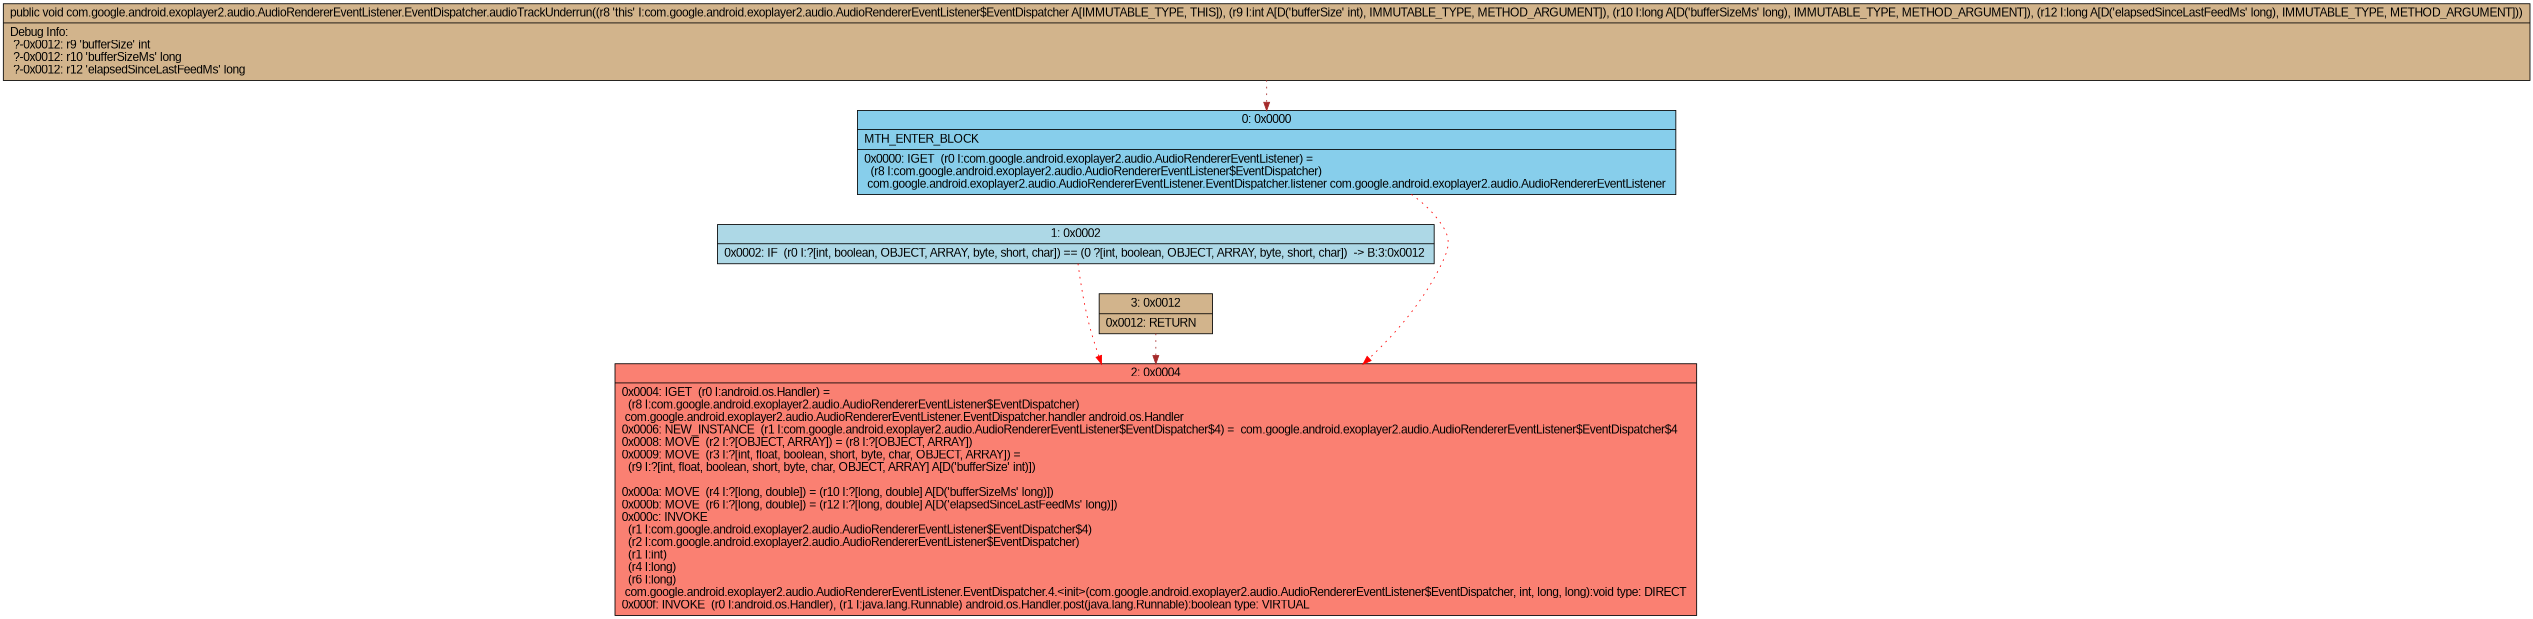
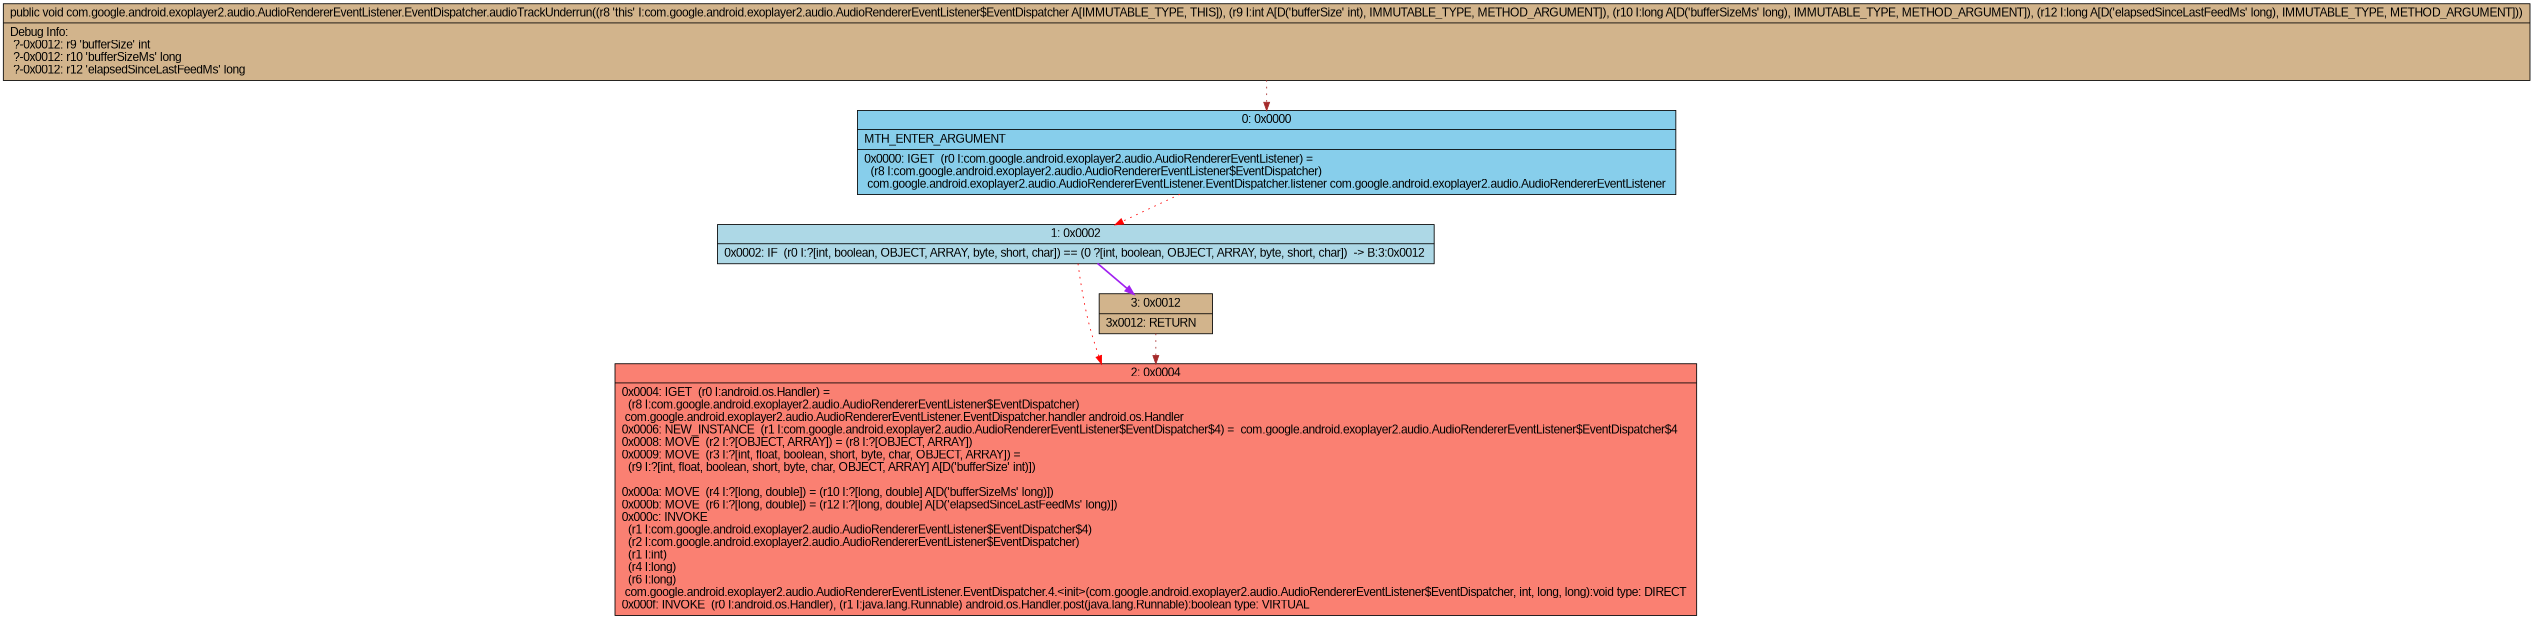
node "0: 0x0000": text "MTH_ENTER_BLOCK" -> "MTH_ENTER_ARGUMENT"
edge "1: 0x0002" -> "3: 0x0012": added
edge "0: 0x0000" -> "2: 0x0004": now "0: 0x0000" -> "1: 0x0002"
node "3: 0x0012": text "0x0012: RETURN" -> "3x0012: RETURN"
